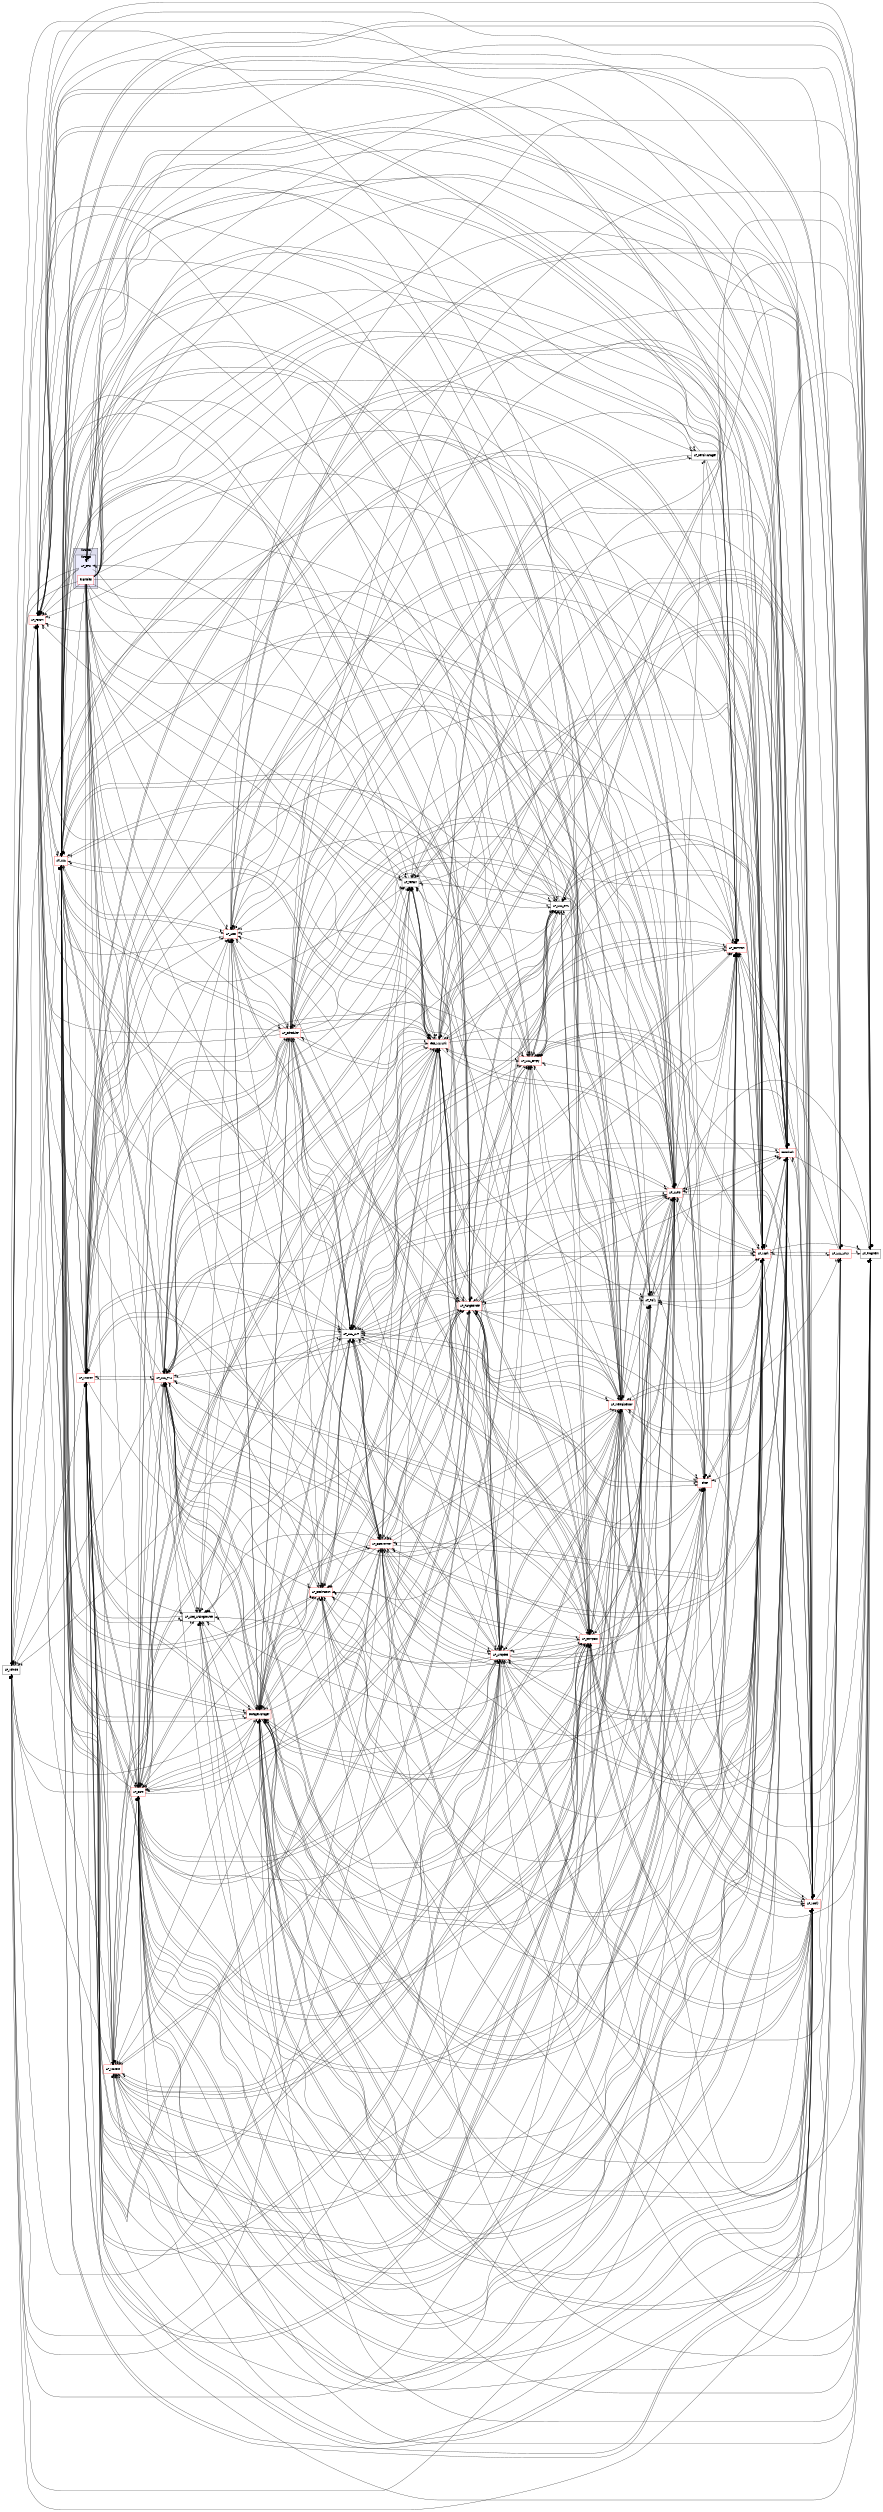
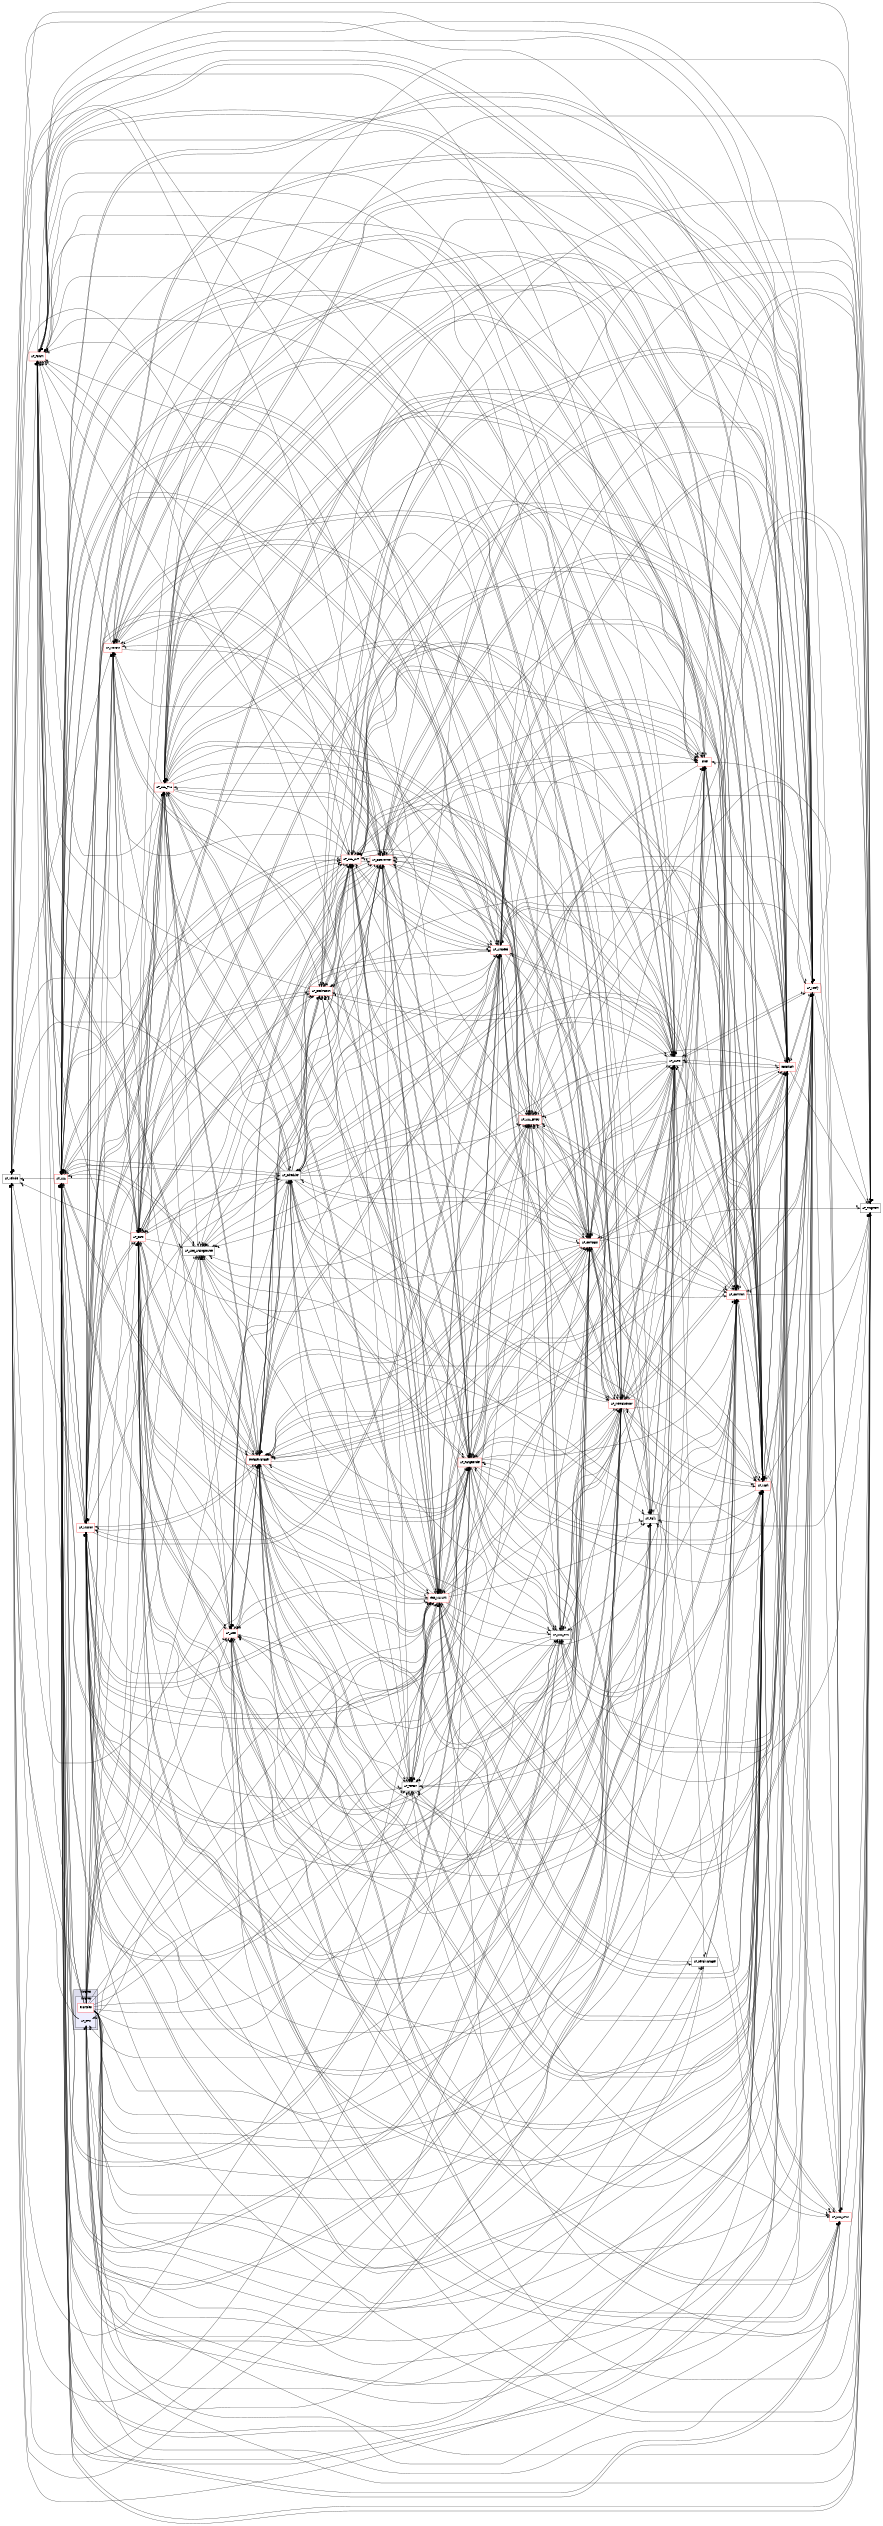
edge "AP_HAL" -> "AP_Common": removed
edge "AP_Terrain" -> "AP_Param": now "AP_Compass" -> "AP_Param"
edge "AP_HAL_PX4" -> "AP_Compass": added
edge "AP_Scheduler" -> "AP_NavEKF": added
node "AP_Scheduler": color red -> black
node "AP_AHRS": color red -> black
node "AP_HAL_AVR": color black -> red
edge "AP_Baro" -> "AP_Notify": removed
